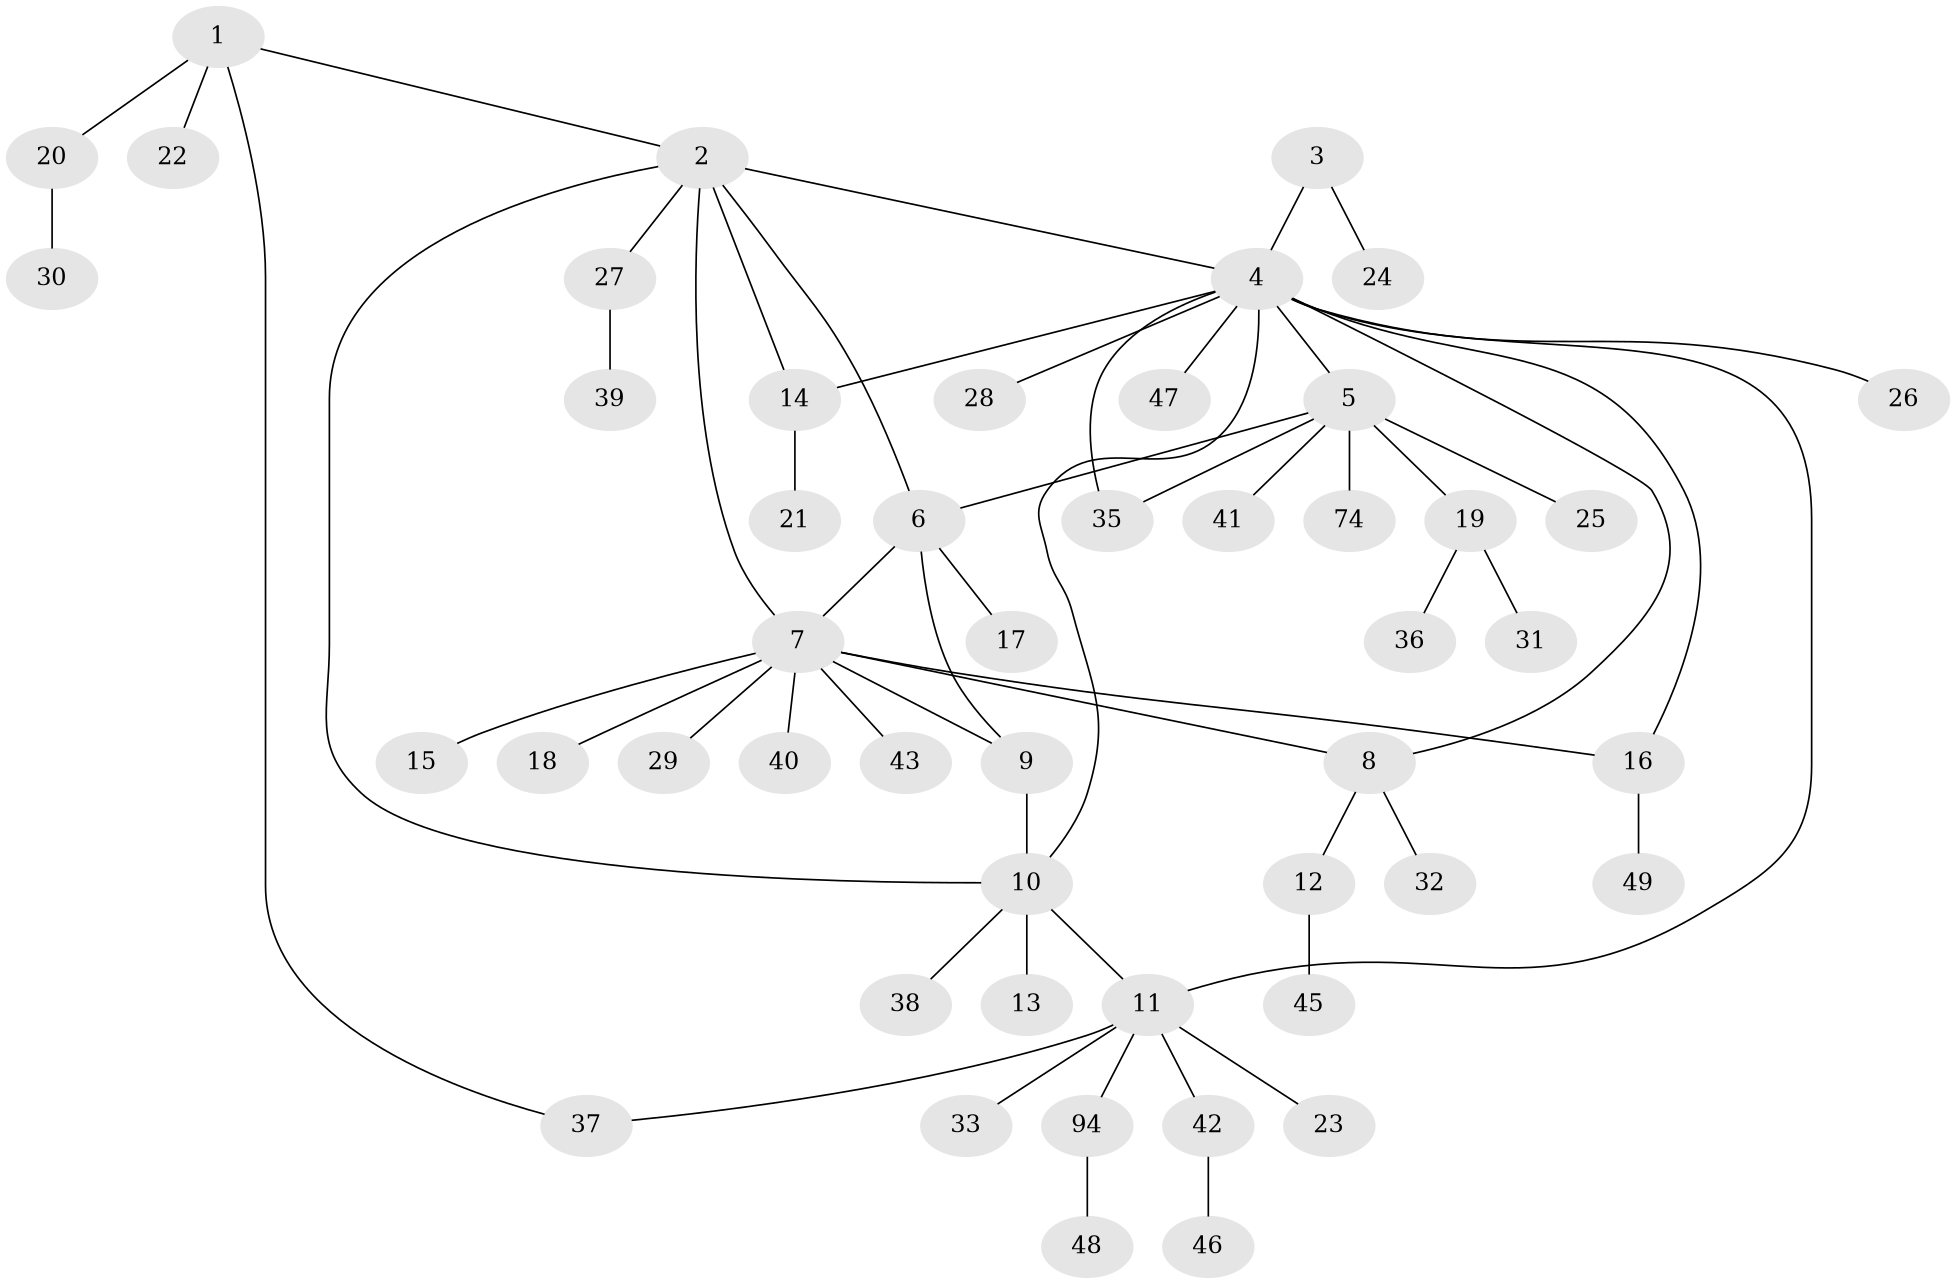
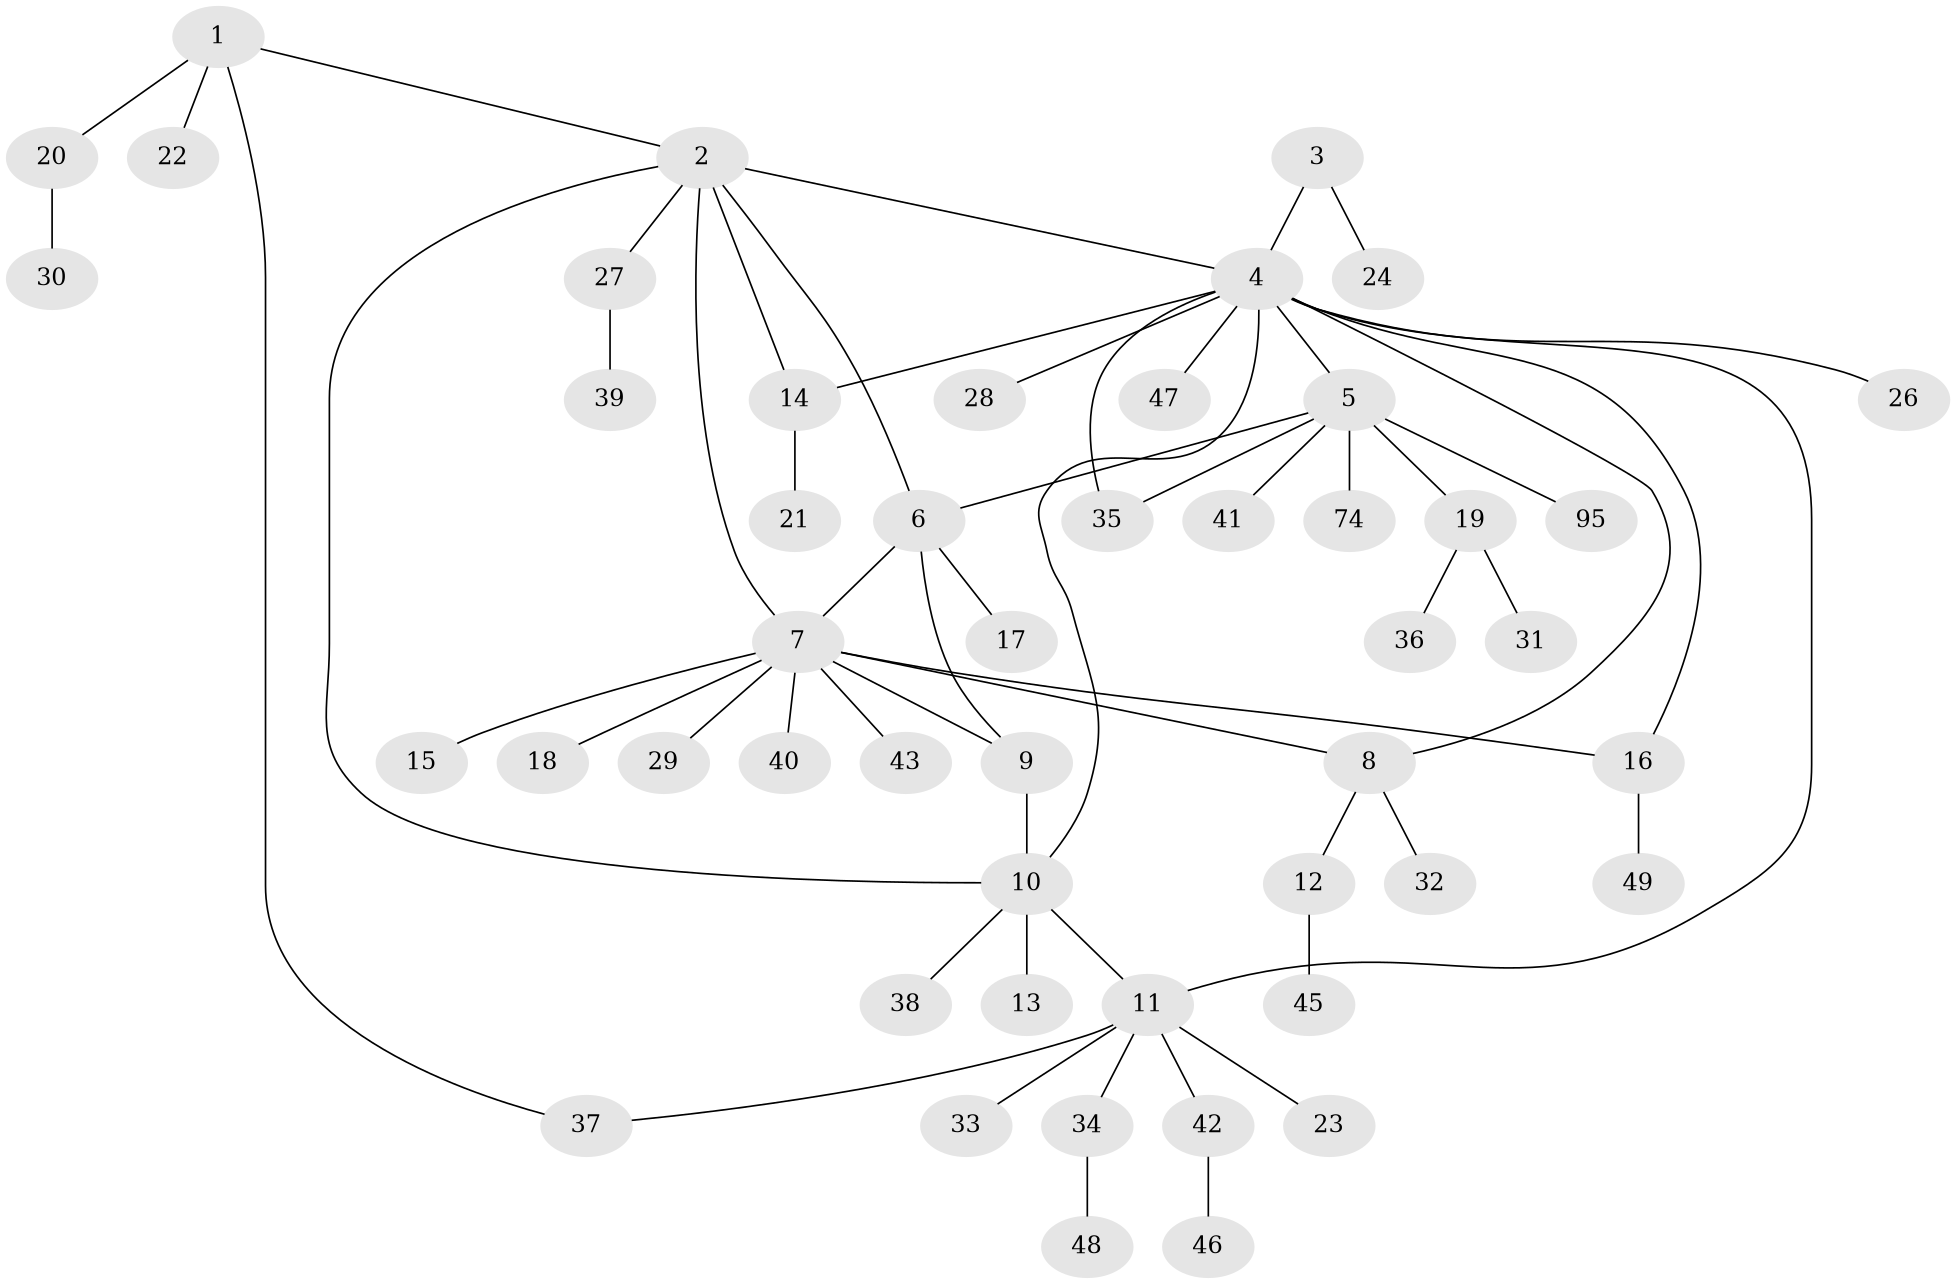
node "25": label "25" -> "95"
node "94": label "94" -> "34"
